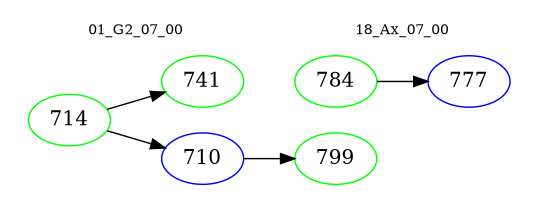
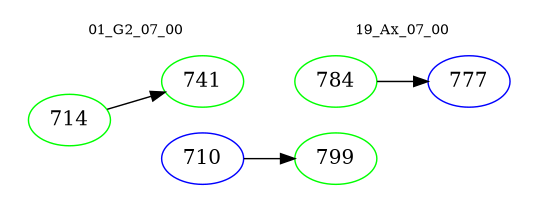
cluster "18_Ax_07_00": label "18_Ax_07_00" -> "19_Ax_07_00"
edge "714" -> "710": removed
